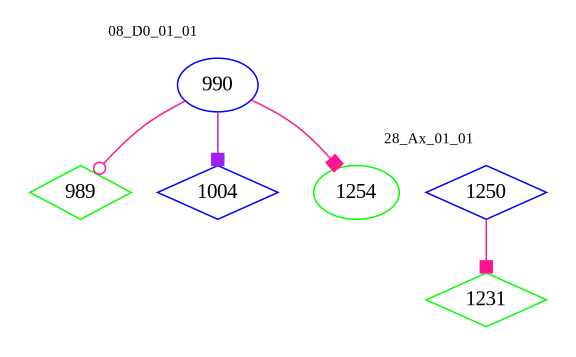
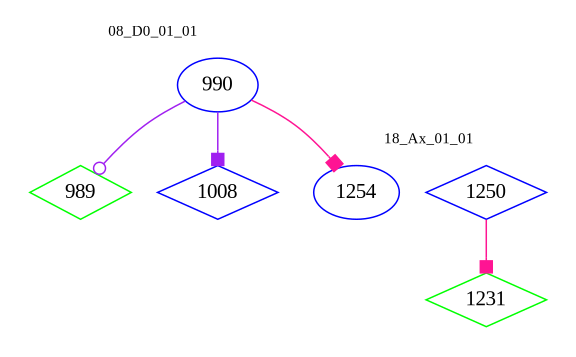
edge "990" -> "989": color deeppink -> purple
cluster "28_Ax_01_01": label "28_Ax_01_01" -> "18_Ax_01_01"
node "1004": label "1004" -> "1008"
node "1254": color green -> blue
